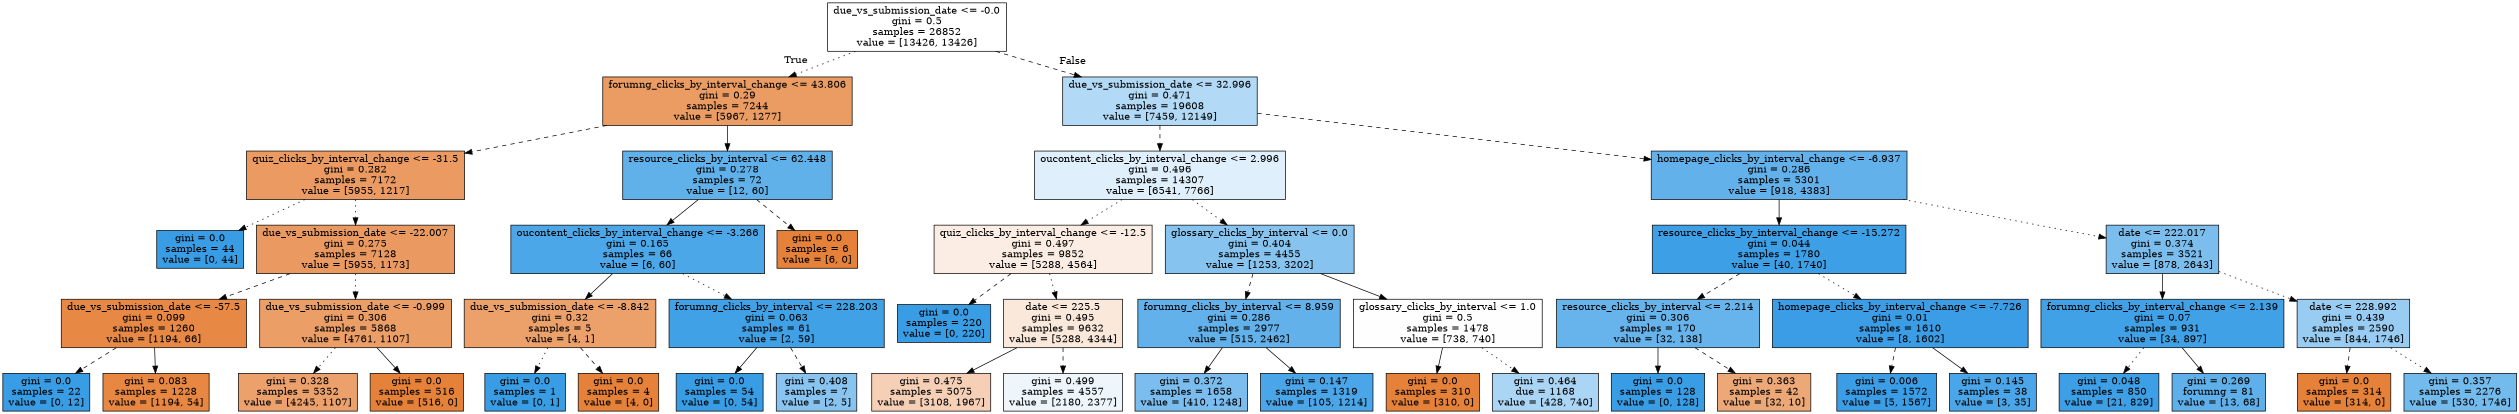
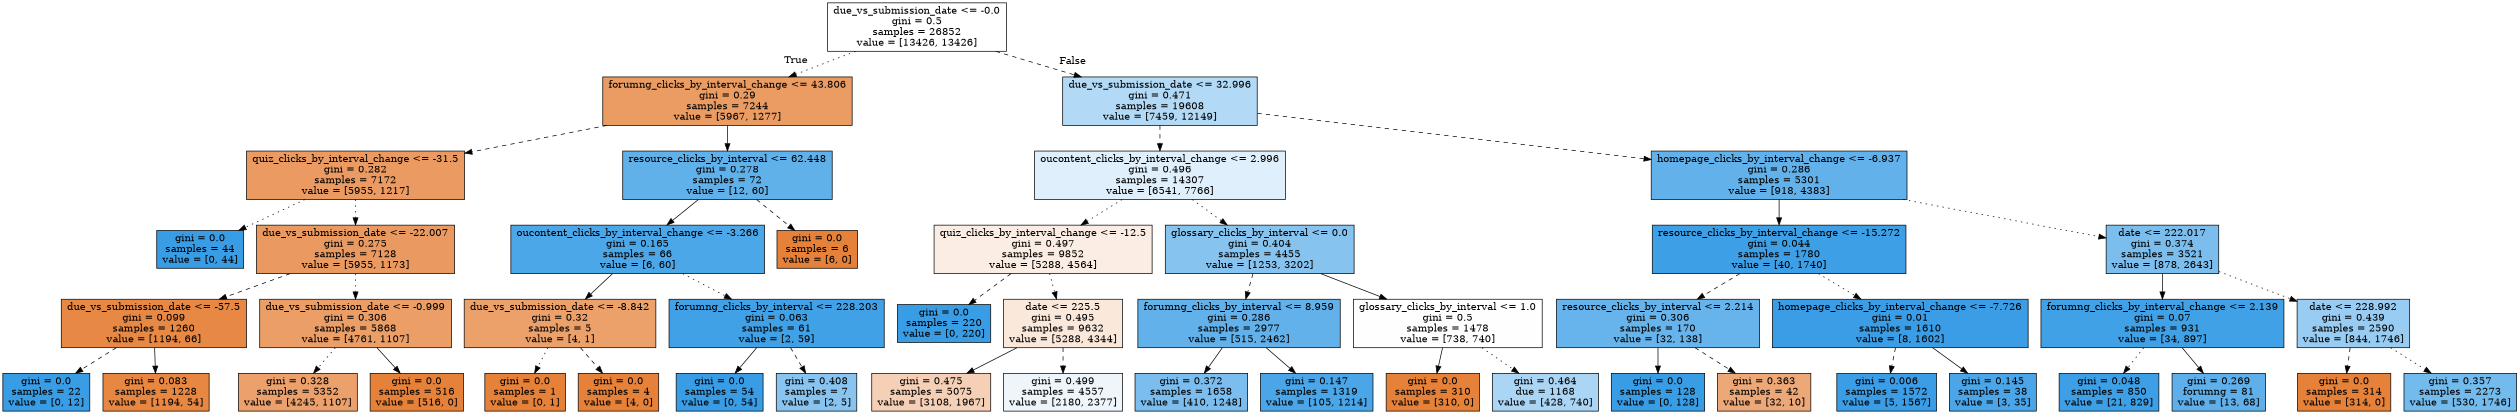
node "gini = 0.0 samples = 1 value = [0, 1]": fillcolor #399de5ff -> #e58139ff
node "gini = 0.357 samples = 2276 value = [530, 1746]": label "gini = 0.357 samples = 2276 value = [530, 1746]" -> "gini = 0.357 samples = 2273 value = [530, 1746]"
